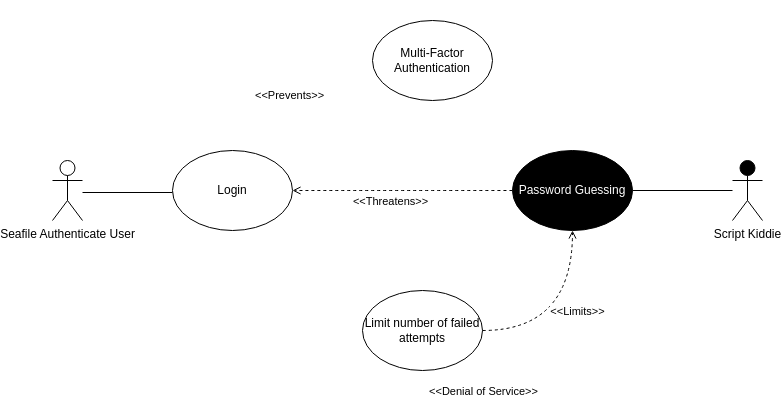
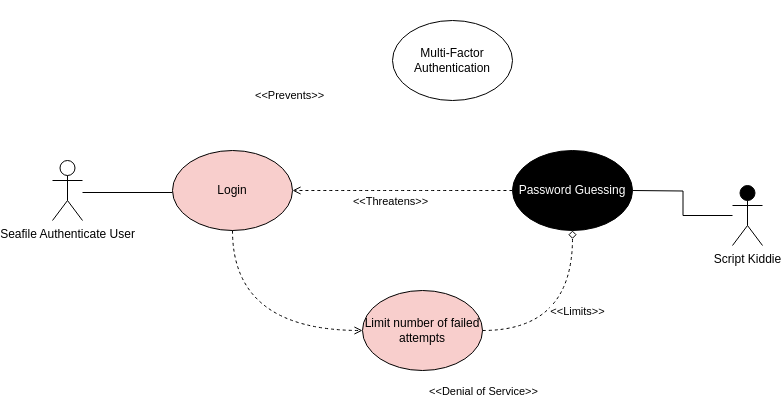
node "Multi-Factor Authentication": moved (433, 61) -> (453, 61)
node "Login": fillcolor #ffffff -> #f8cecc
node "Script Kiddie": moved (748, 191) -> (748, 216)
edge "Limit number of failed attempts" -> "Password Guessing": arrowhead open -> diamond
edge "Login" -> "Limit number of failed attempts": added
node "Limit number of failed attempts": fillcolor #ffffff -> #f8cecc
